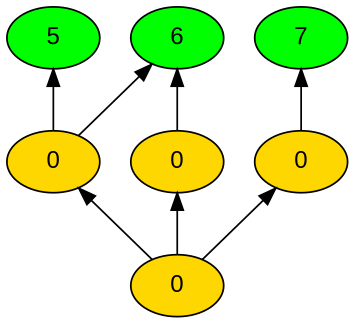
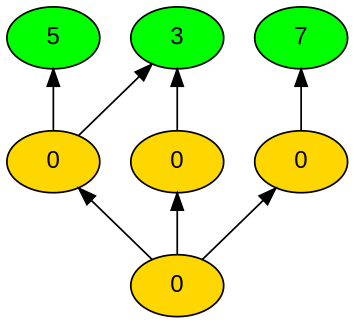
node "6": label "6" -> "3"
